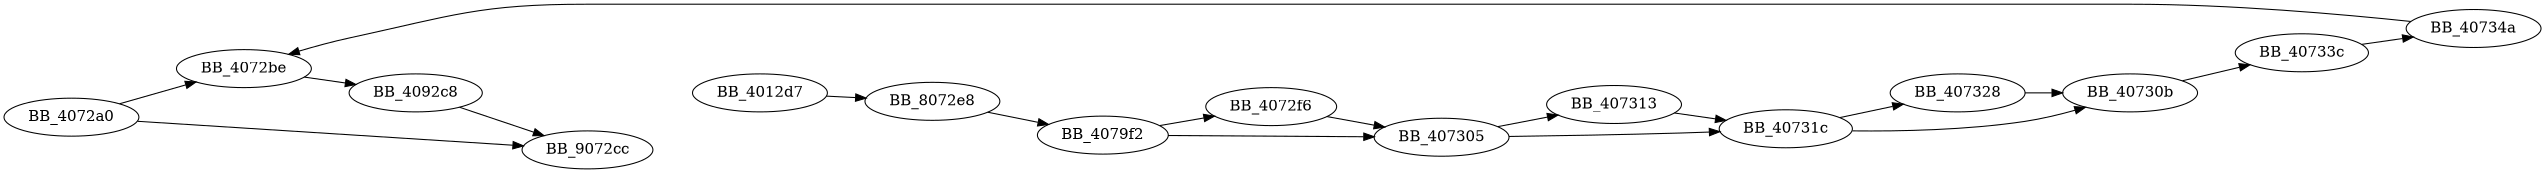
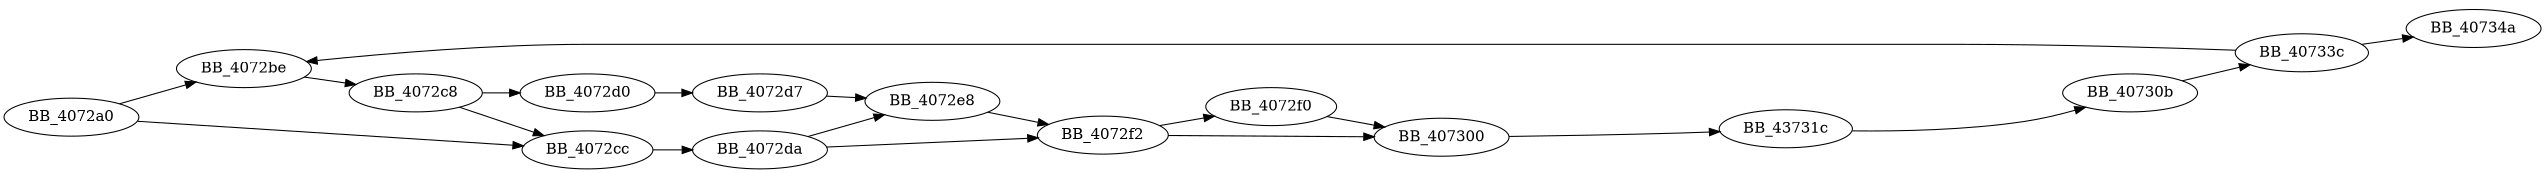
edge "BB_40734a" -> "BB_4072be": now "BB_40733c" -> "BB_4072be"
node "BB_4092c8": label "BB_4092c8" -> "BB_4072c8"
node "BB_4072d0": added
node "BB_4012d7": label "BB_4012d7" -> "BB_4072d7"
node "BB_407328": removed
node "BB_8072e8": label "BB_8072e8" -> "BB_4072e8"
node "BB_407313": removed
node "BB_4072f6": label "BB_4072f6" -> "BB_4072f0"
node "BB_40731c": label "BB_40731c" -> "BB_43731c"
node "BB_4079f2": label "BB_4079f2" -> "BB_4072f2"
node "BB_407305": label "BB_407305" -> "BB_407300"
node "BB_9072cc": label "BB_9072cc" -> "BB_4072cc"
node "BB_4072da": added
